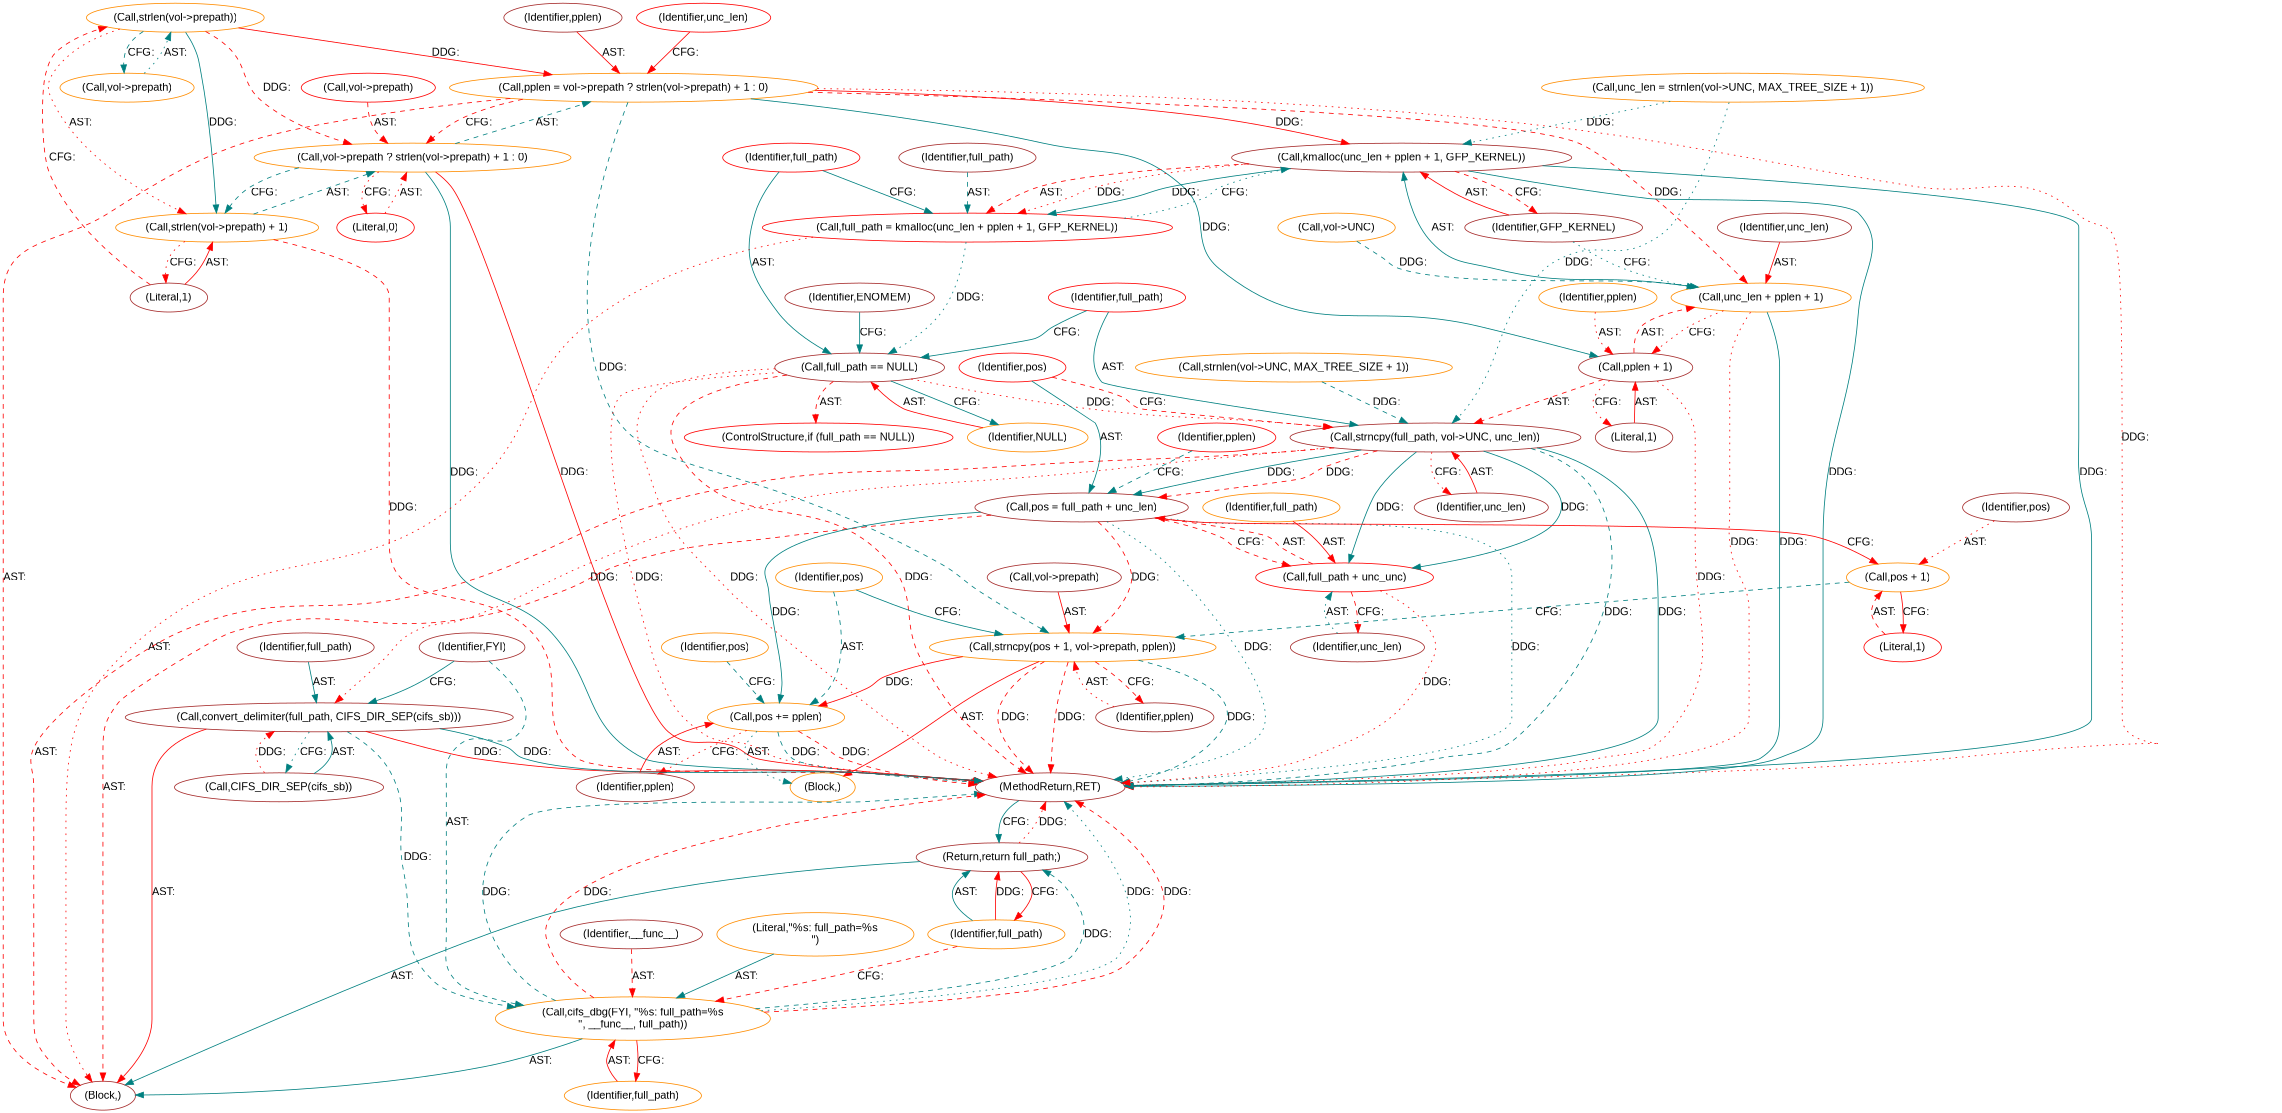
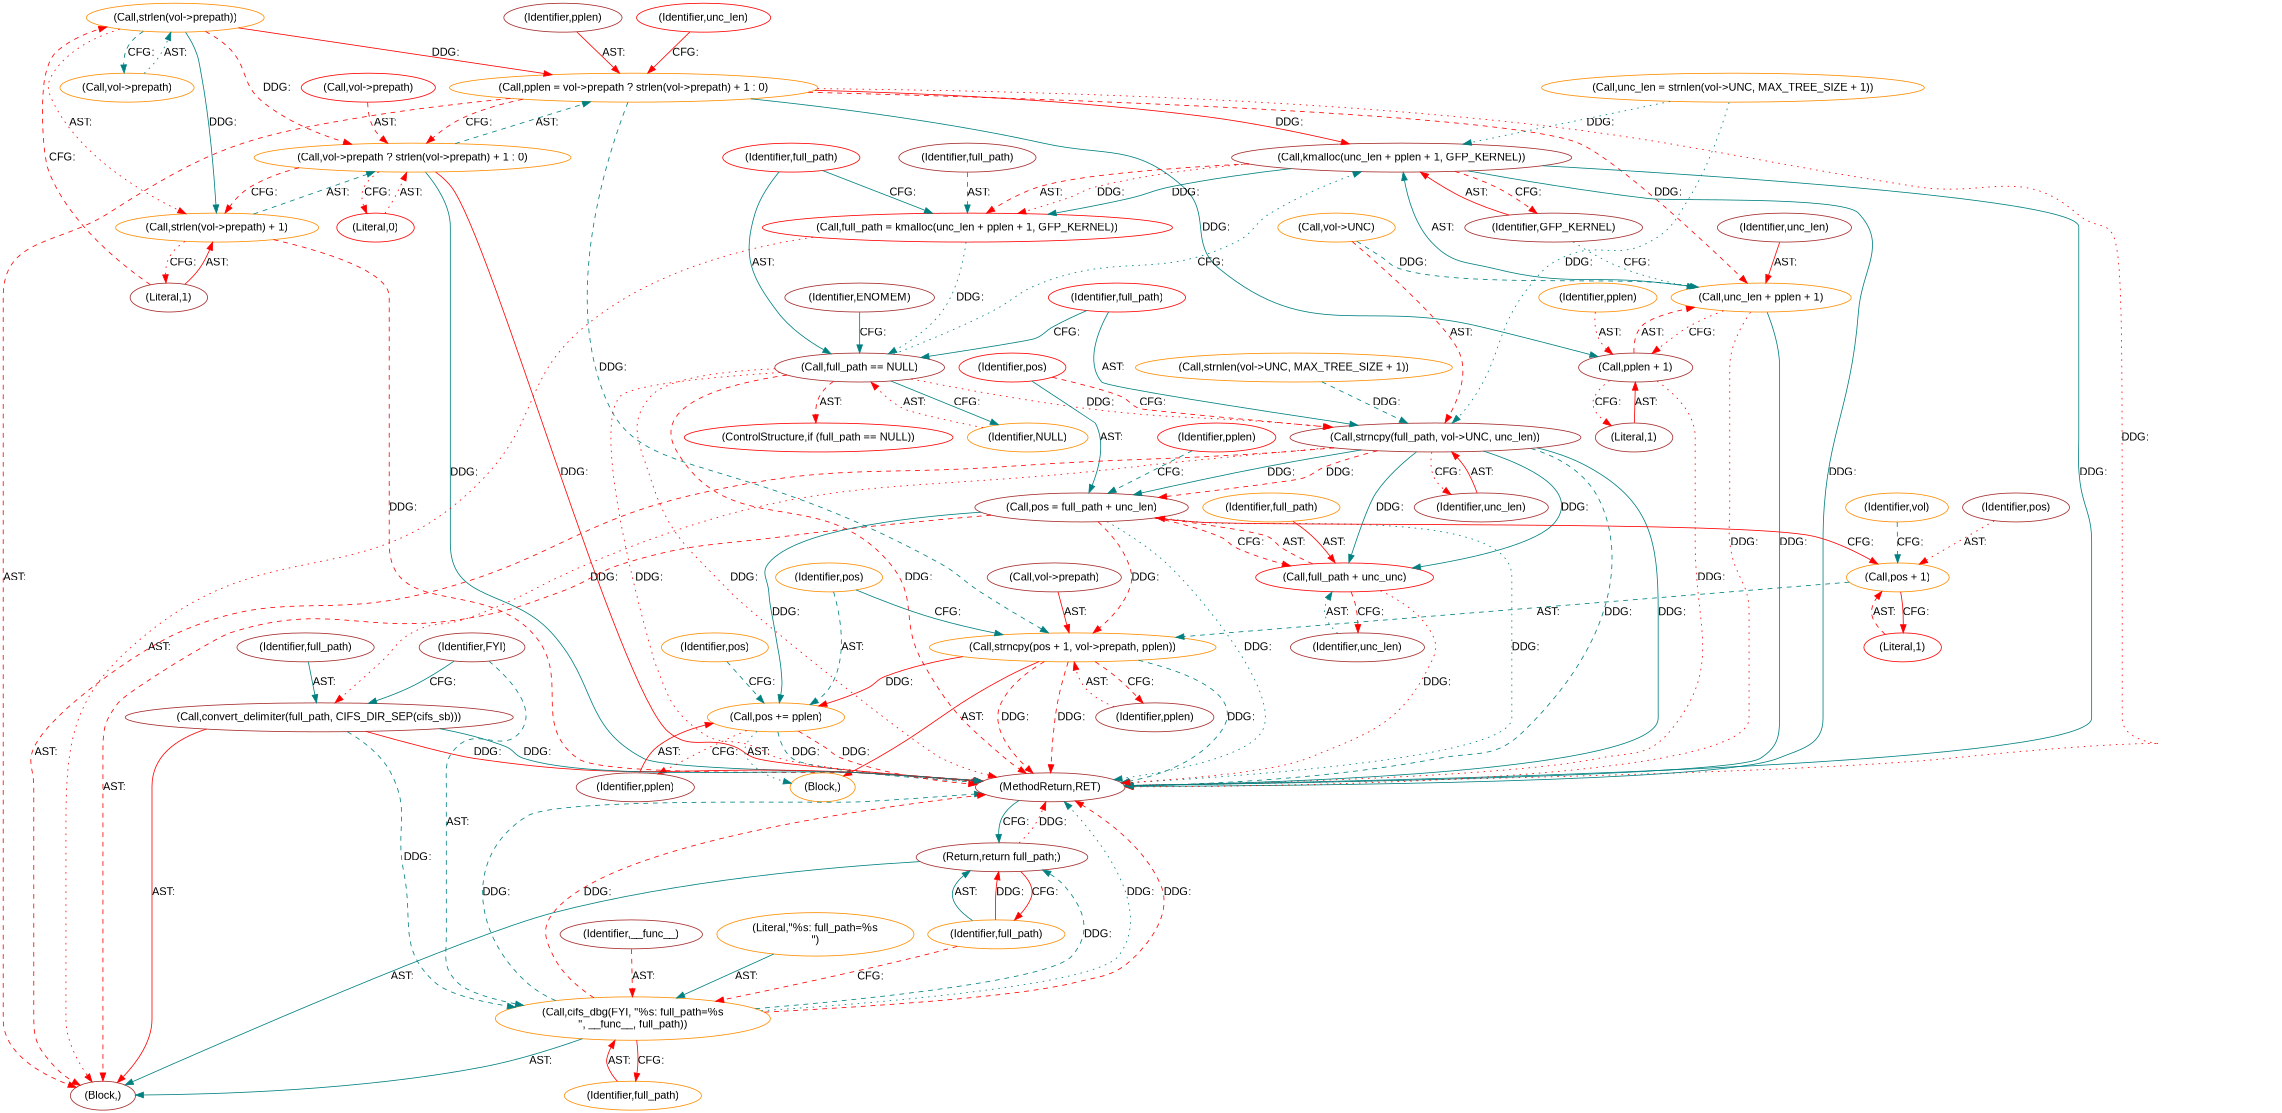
edge "(Call,vol->prepath ? strlen(vol->prepath) + 1 : 0)" -> "(Call,strlen(vol->prepath) + 1)": color teal -> red
edge "(Call,full_path = kmalloc(unc_len + pplen + 1, GFP_KERNEL))" -> "(Call,kmalloc(unc_len + pplen + 1, GFP_KERNEL))": now "(Call,full_path == NULL)" -> "(Call,kmalloc(unc_len + pplen + 1, GFP_KERNEL))"
edge "(Call,pplen + 1)" -> "(Call,strncpy(full_path, vol->UNC, unc_len))": now "(Call,vol->UNC)" -> "(Call,strncpy(full_path, vol->UNC, unc_len))"
edge "(Identifier,NULL)" -> "(Call,full_path == NULL)": style solid -> dotted
node "(Identifier,vol)": added
edge "(Call,pos + 1)" -> "(Call,strncpy(pos + 1, vol->prepath, pplen))": label "CFG: " -> "AST: "
node "(Call,CIFS_DIR_SEP(cifs_sb))": removed
